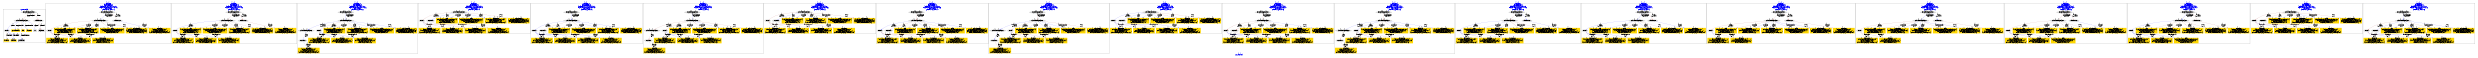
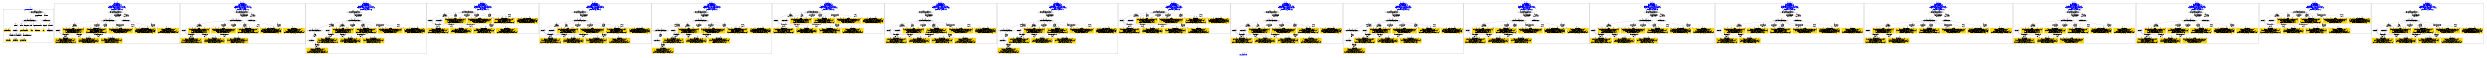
cluster "1-correct model": label "1-correct model" -> "1-correct created"
node "creationDate": added
node "ID": fillcolor lightgray -> gold
node "Artist_Name": fillcolor lightgray -> gold
